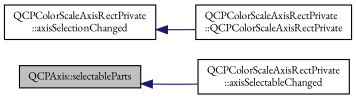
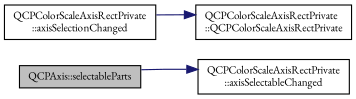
edge "QCPColorScaleAxisRectPrivate ::QCPColorScaleAxisRectPrivate" -> "QCPColorScaleAxisRectPrivate ::axisSelectionChanged": reversed
edge "QCPColorScaleAxisRectPrivate ::axisSelectableChanged" -> "QCPAxis::selectableParts": reversed
